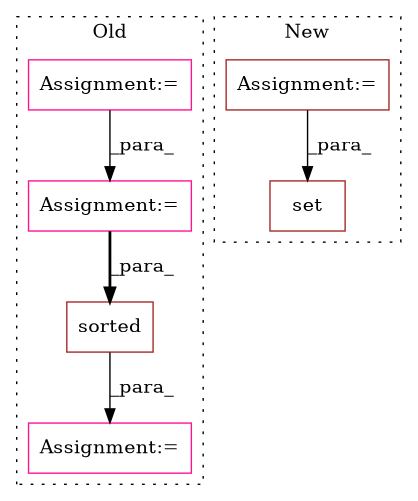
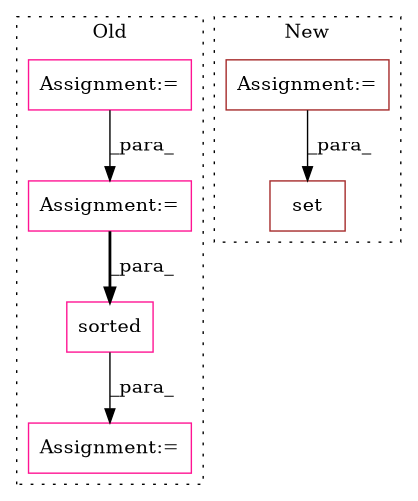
node "sorted": color brown -> deeppink
